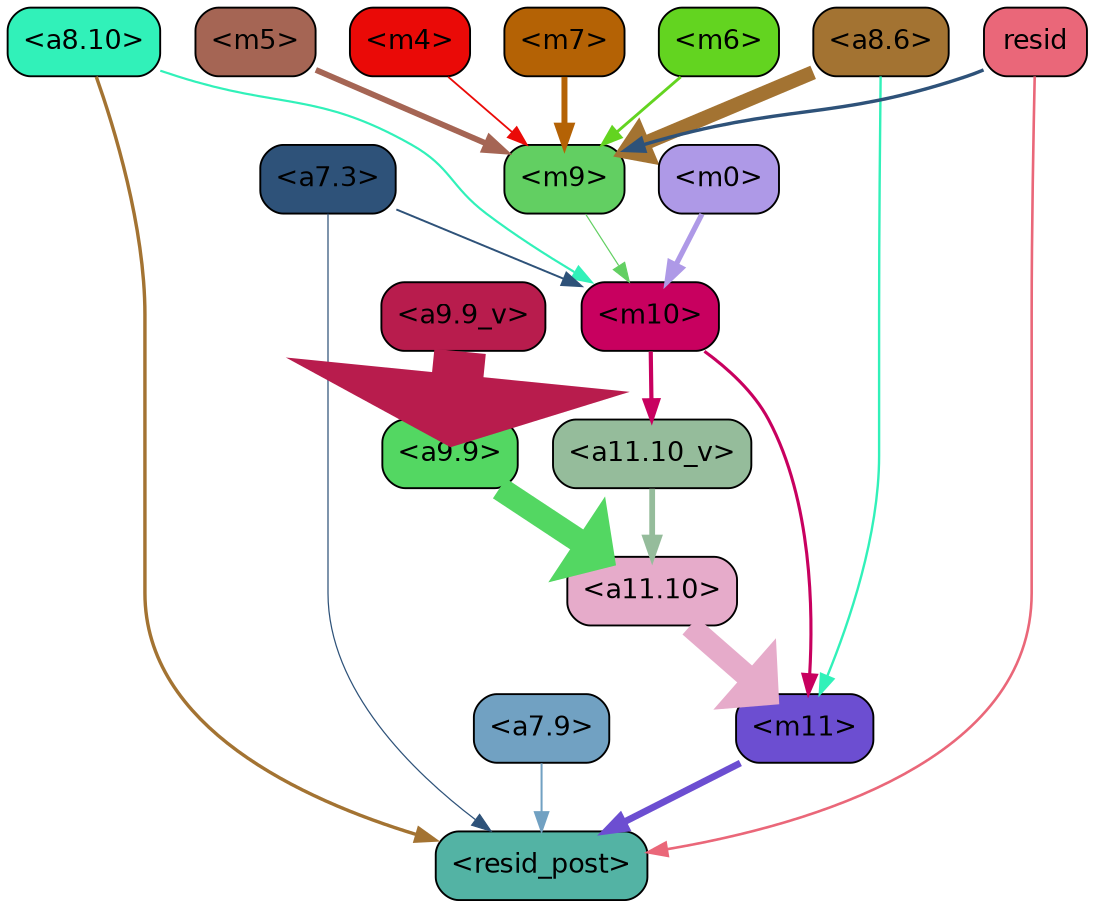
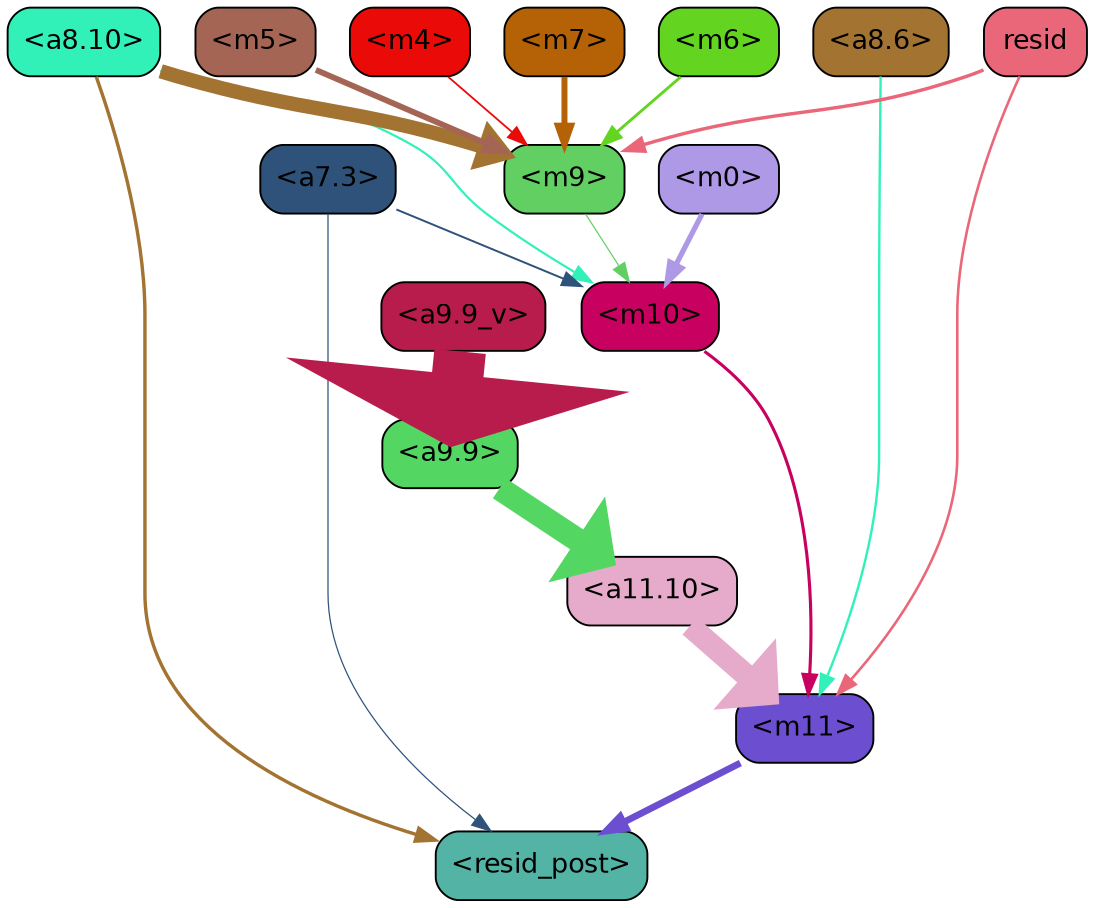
edge "<a8.6>" -> "<m9>": now "<a8.10>" -> "<m9>"
edge "resid" -> "<m9>": color #2e5279 -> #ea6779
node "<a11.10_v>": removed
edge "resid" -> "<resid_post>": now "resid" -> "<m11>"
node "<a7.9>": removed
